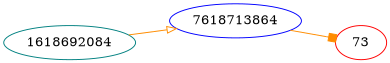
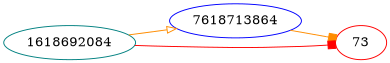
edge "1618692084" -> "73": added
